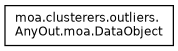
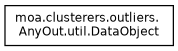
node "moa.clusterers.outliers. AnyOut.moa.DataObject": label "moa.clusterers.outliers. AnyOut.moa.DataObject" -> "moa.clusterers.outliers. AnyOut.util.DataObject"
